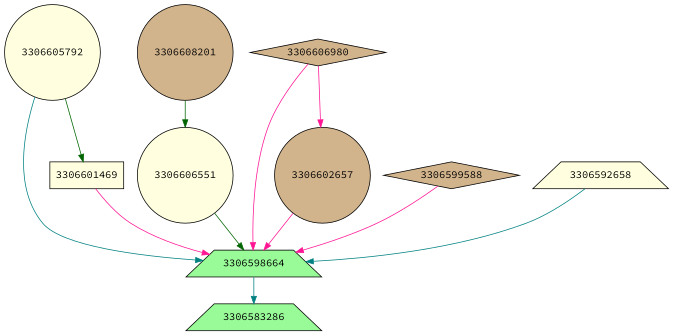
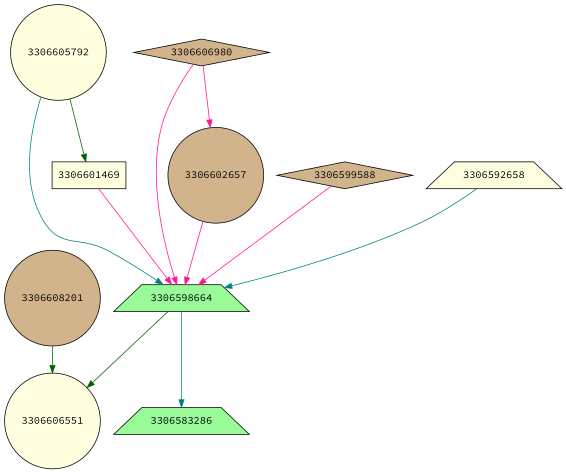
edge "3306606551" -> "3306598664": reversed
